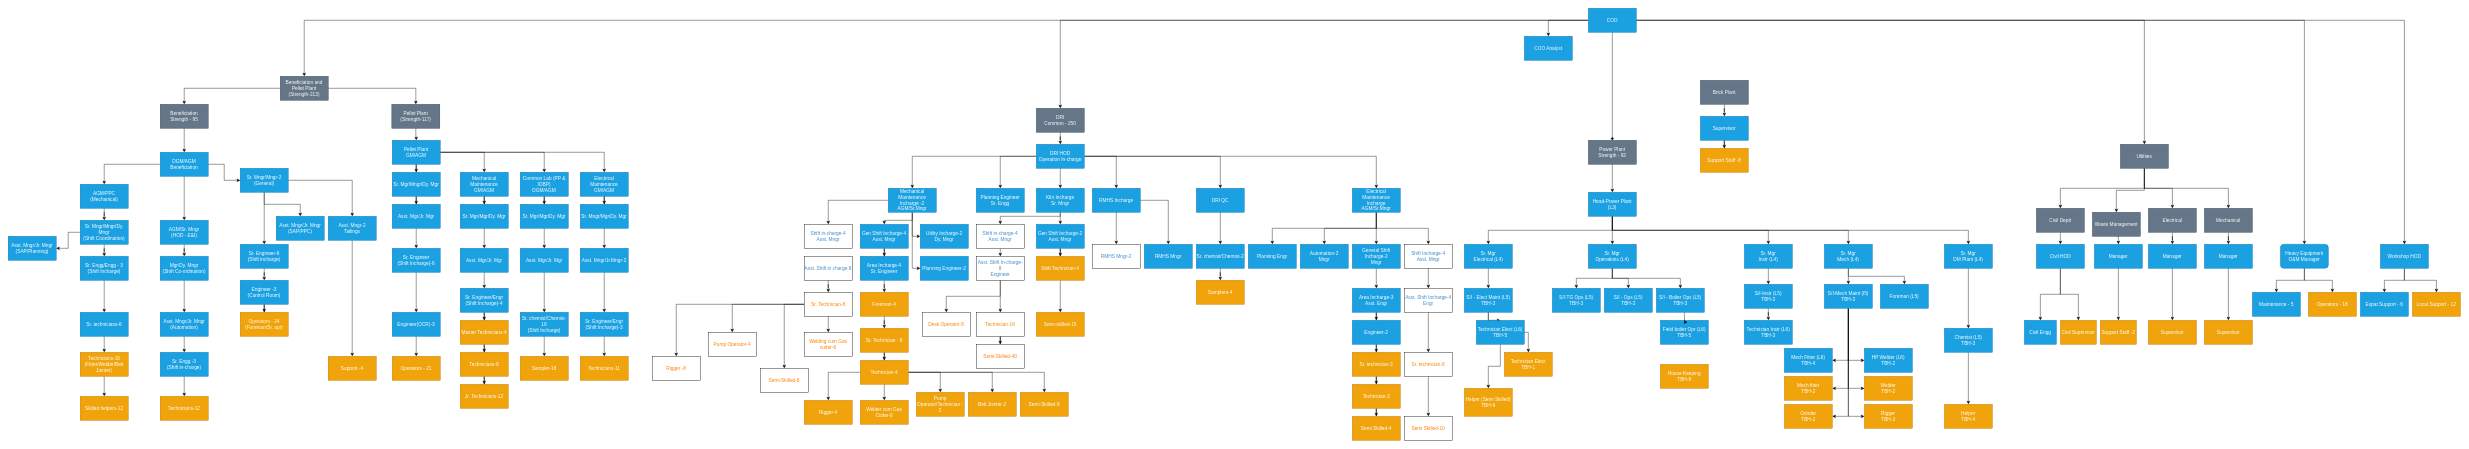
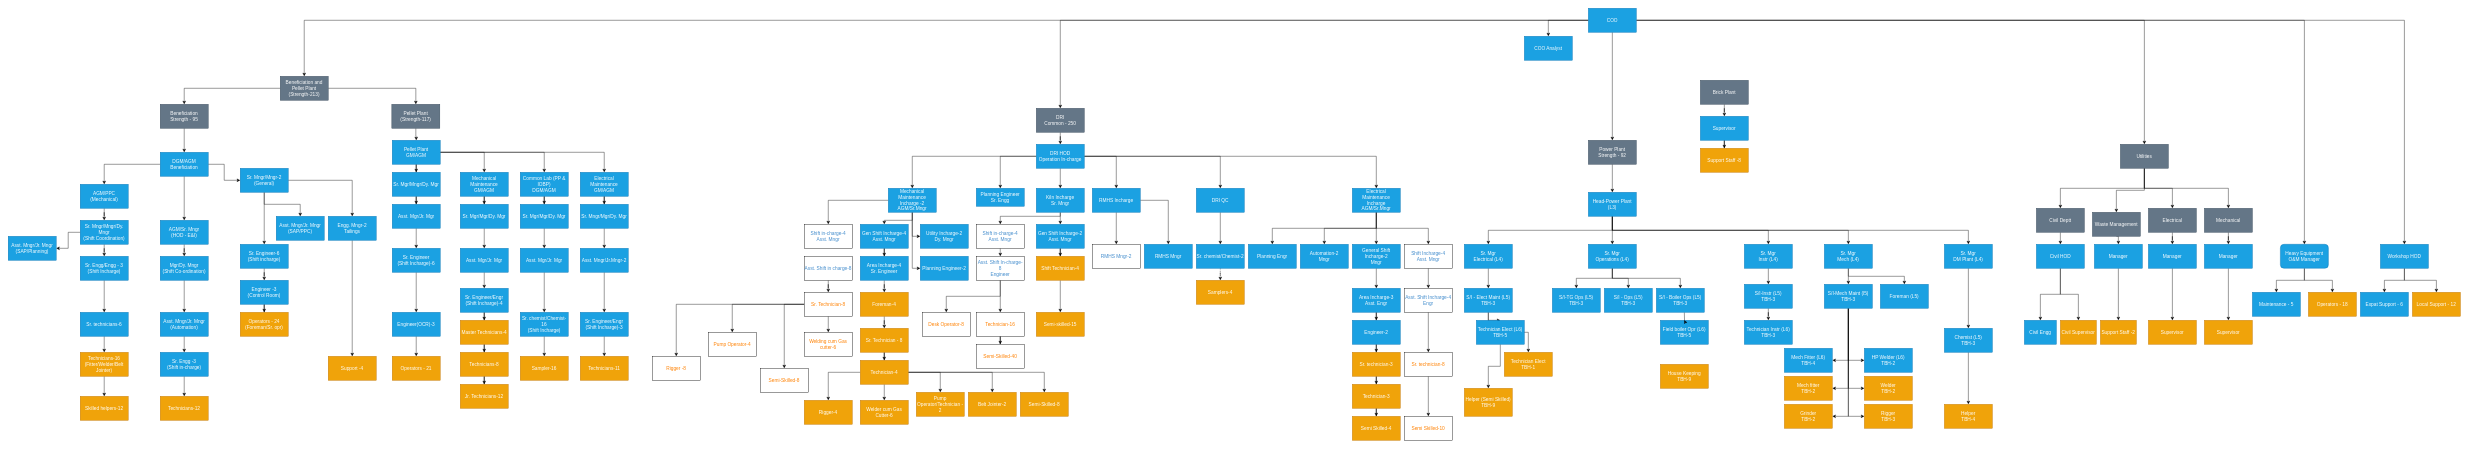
edge "COO" -> "Power Plant Strength - 92": arrowhead diamond -> classic
node "Planning Engineer Sr. Engg": size 48x24 -> 48x18
node "Asst. Mngr-2 Tailings": label "Asst. Mngr-2 Tailings" -> "Engg. Mngr-2 Tailings"
edge "Sr. chemist/Chemist-2" -> "Samplers-4": style solid -> dashed
